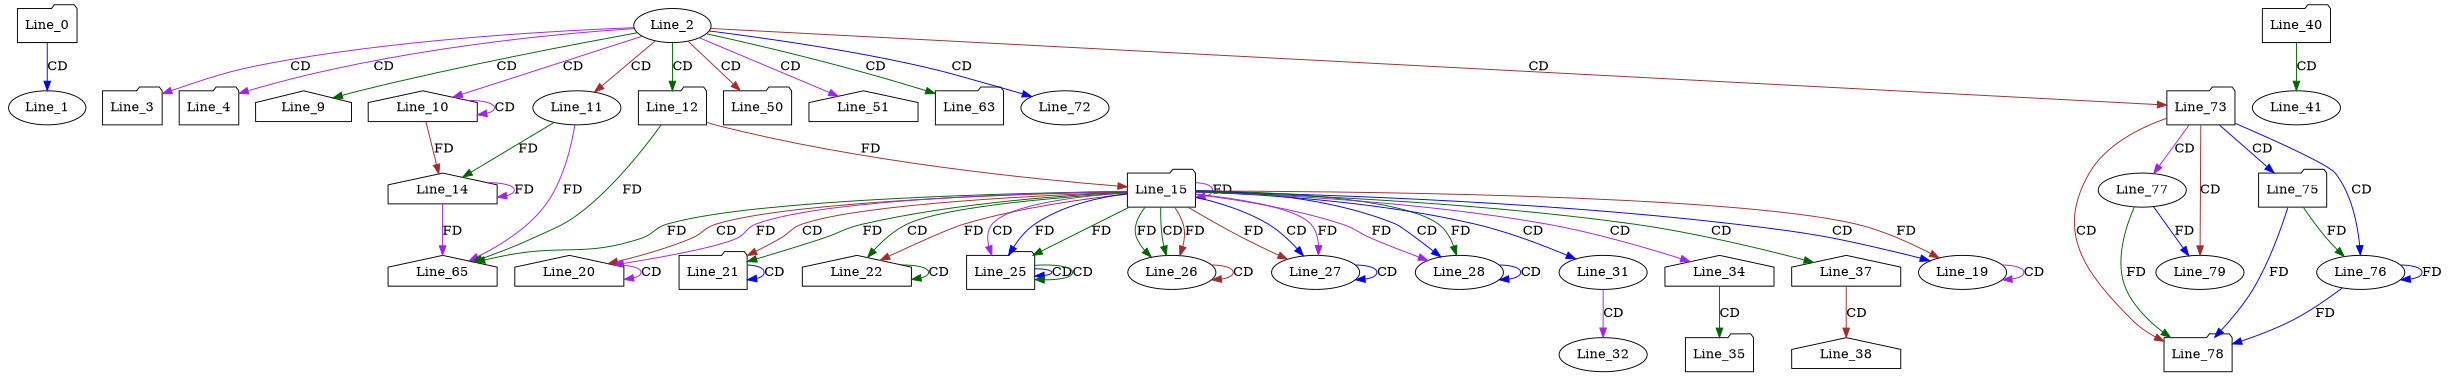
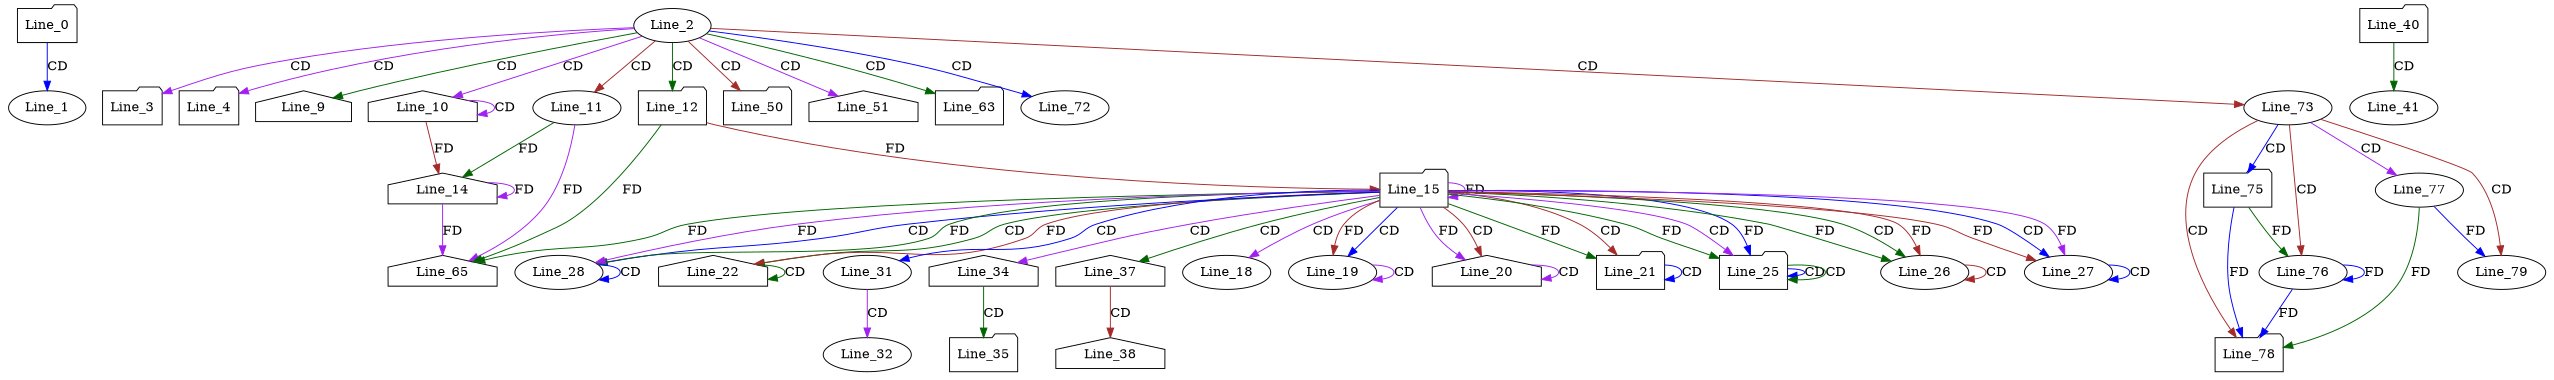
node "Line_73": shape folder -> ellipse
edge "Line_73" -> "Line_76": color blue -> brown
node "Line_18": added
